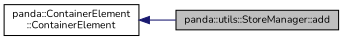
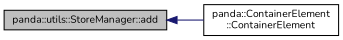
edge "panda::utils::StoreManager::add" -> "panda::ContainerElement ::ContainerElement": reversed
